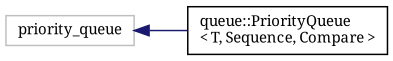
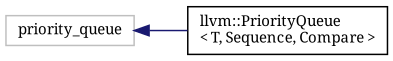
node "queue::PriorityQueue < T, Sequence, Compare >": label "queue::PriorityQueue < T, Sequence, Compare >" -> "llvm::PriorityQueue < T, Sequence, Compare >"
